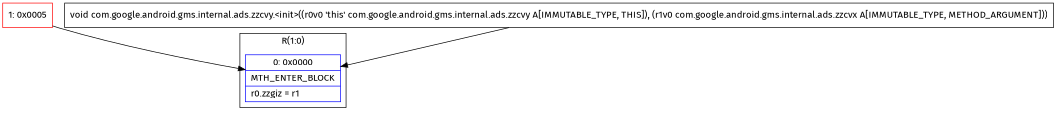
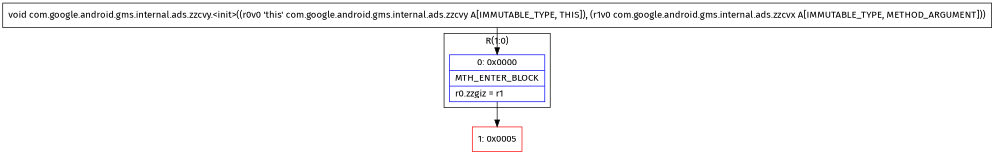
edge "1: 0x0005" -> "0: 0x0000": reversed
